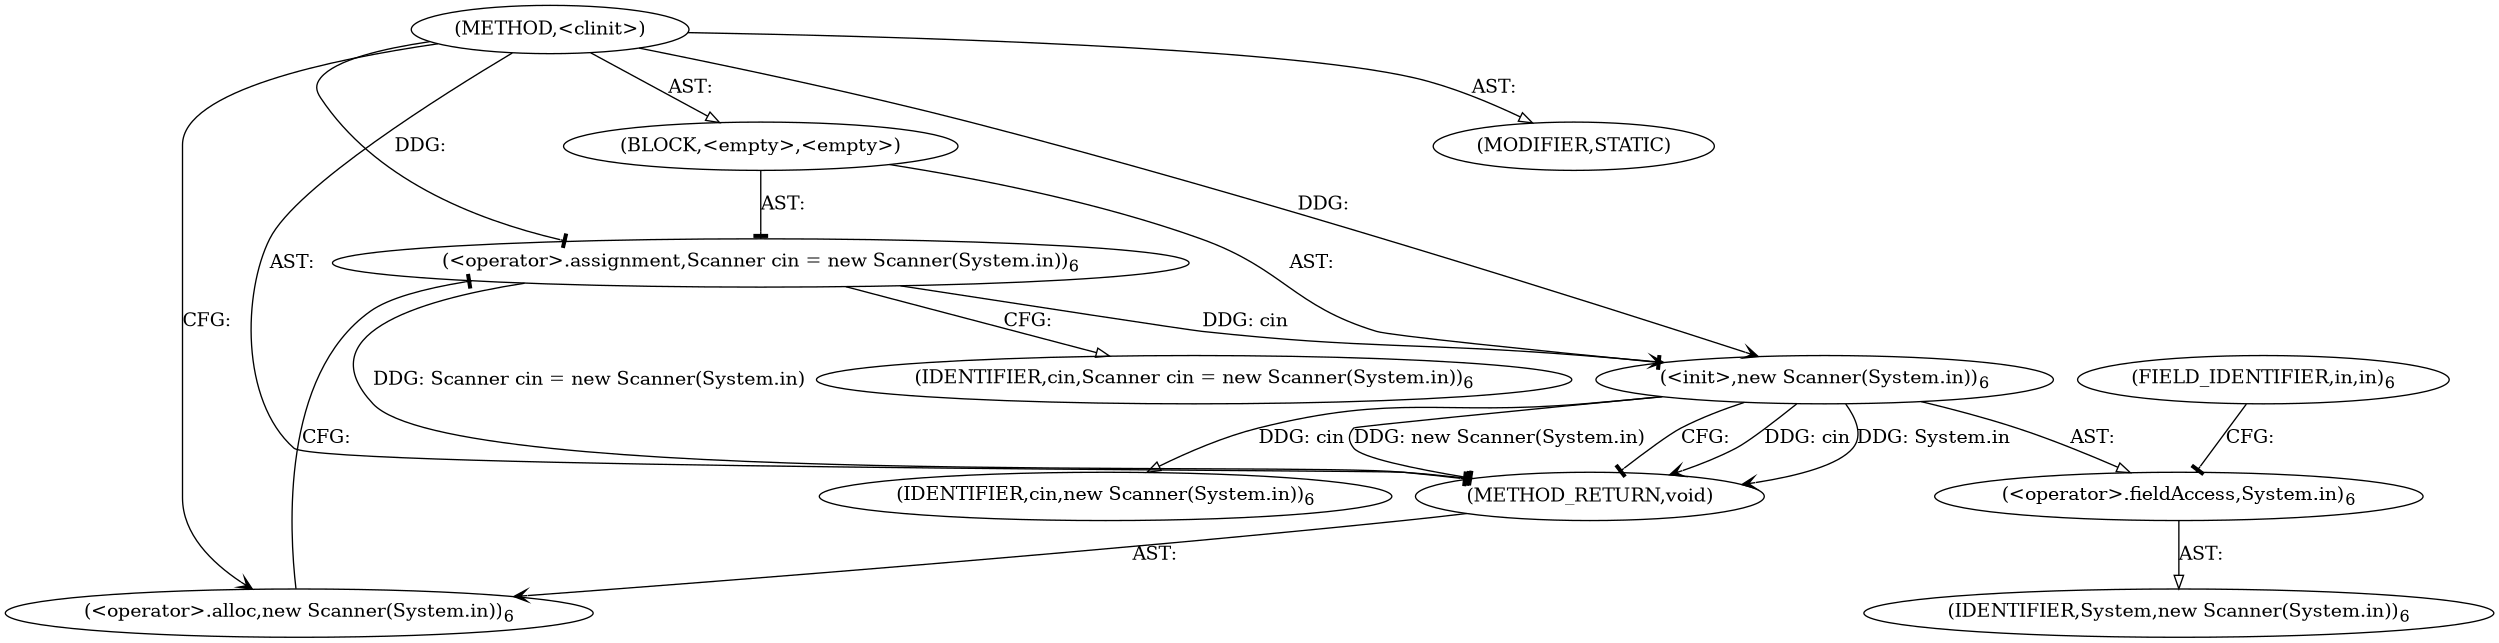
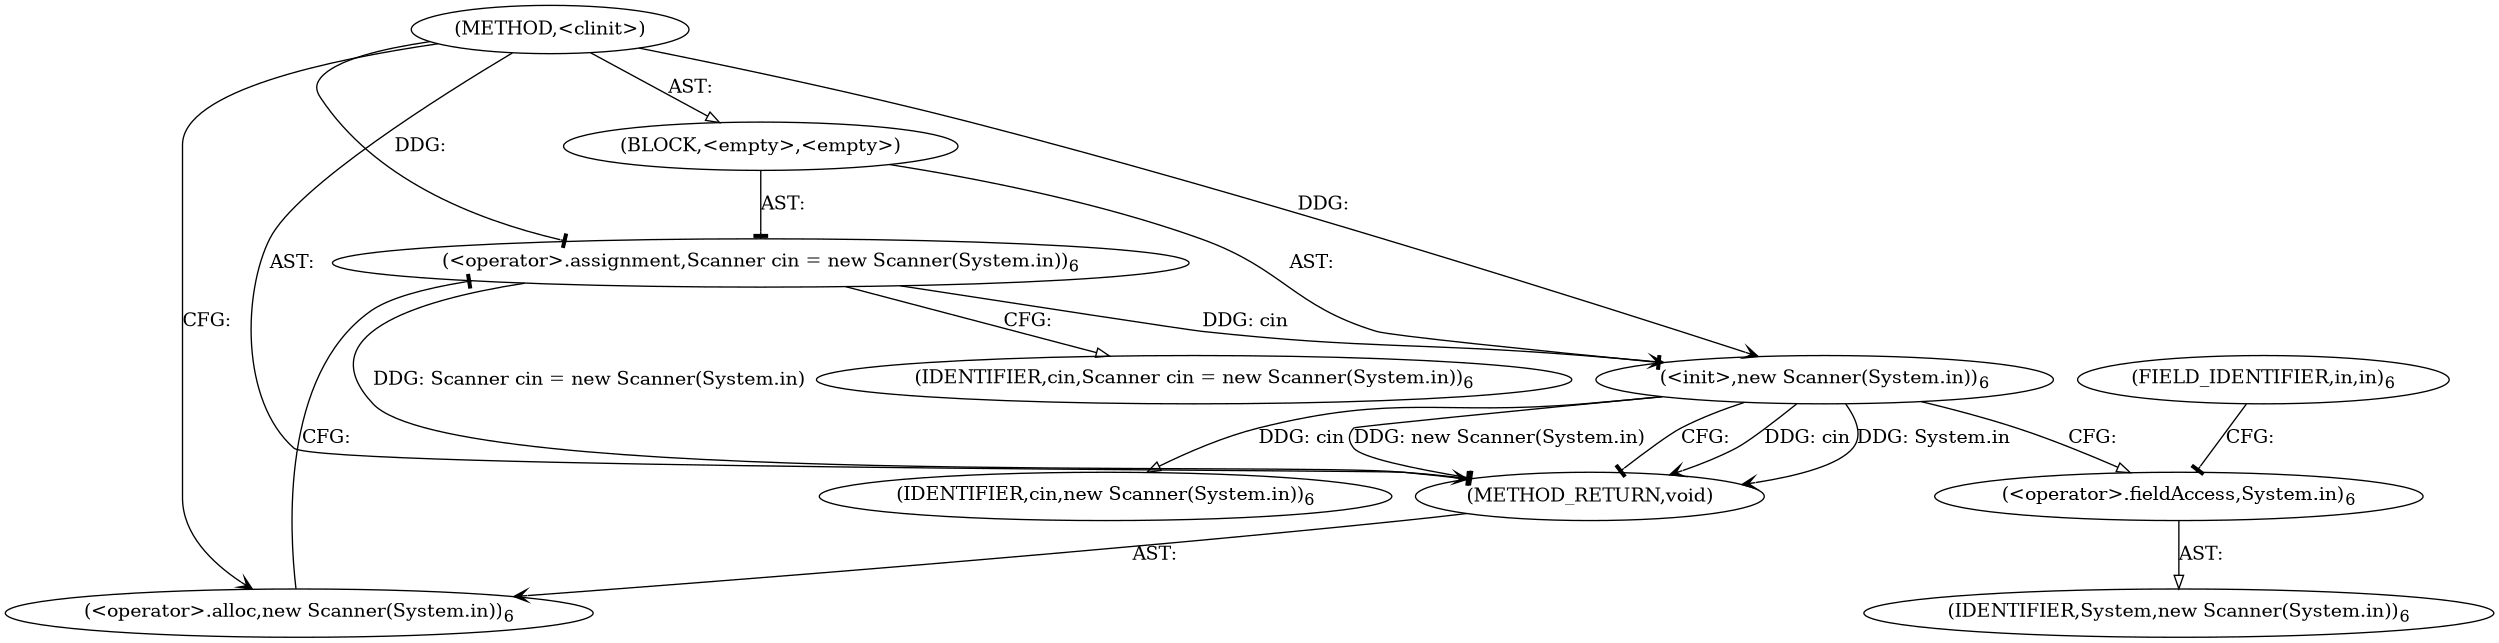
node "(MODIFIER,STATIC)": removed
edge "(<init>,new Scanner(System.in))" -> "(<operator>.fieldAccess,System.in)": label "AST: " -> "CFG: "
edge "(<operator>.assignment,Scanner cin = new Scanner(System.in))" -> "(METHOD_RETURN,void)": arrowhead tee -> vee
